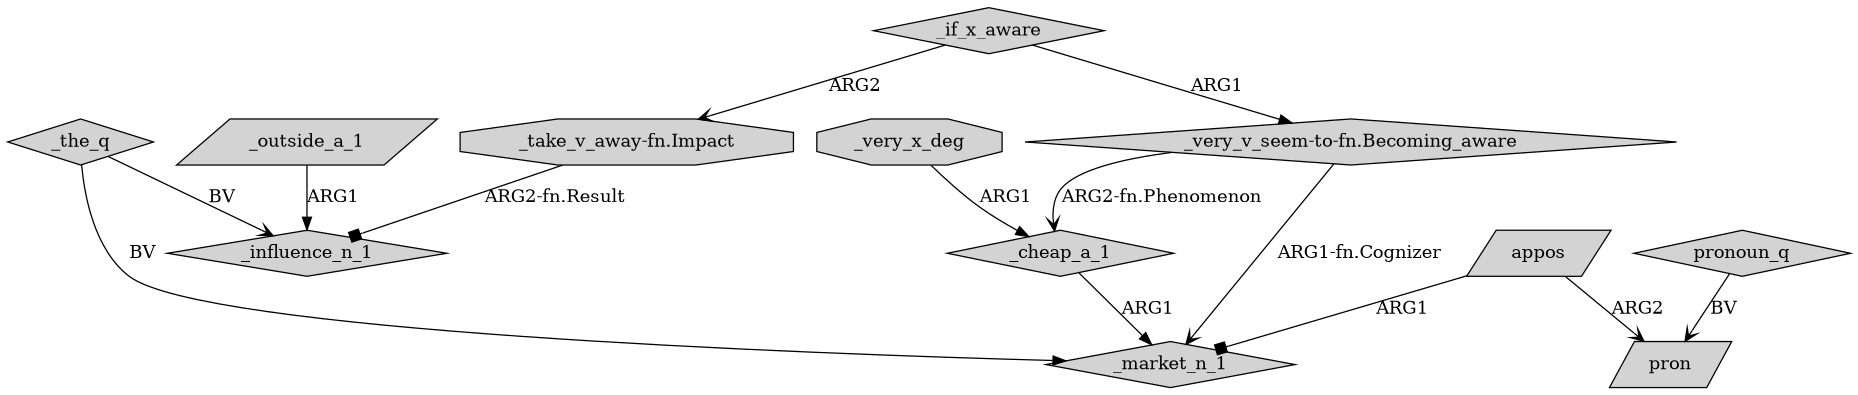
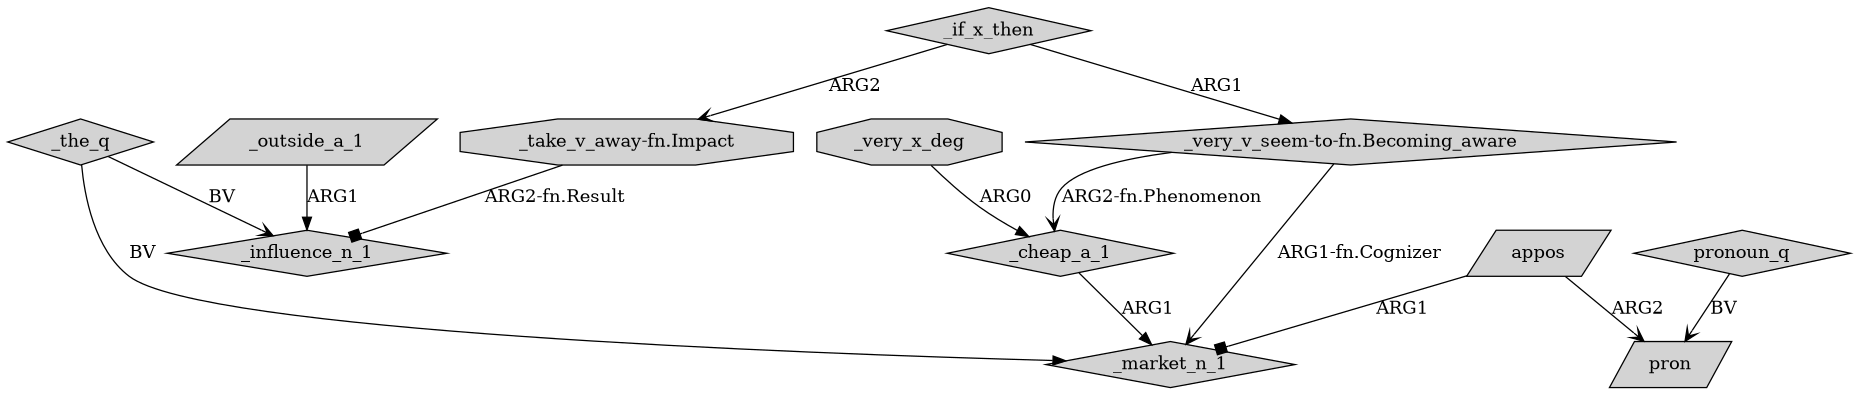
node "_if_x_aware": label "_if_x_aware" -> "_if_x_then"
edge "_very_x_deg" -> "_cheap_a_1": label "ARG1" -> "ARG0"
